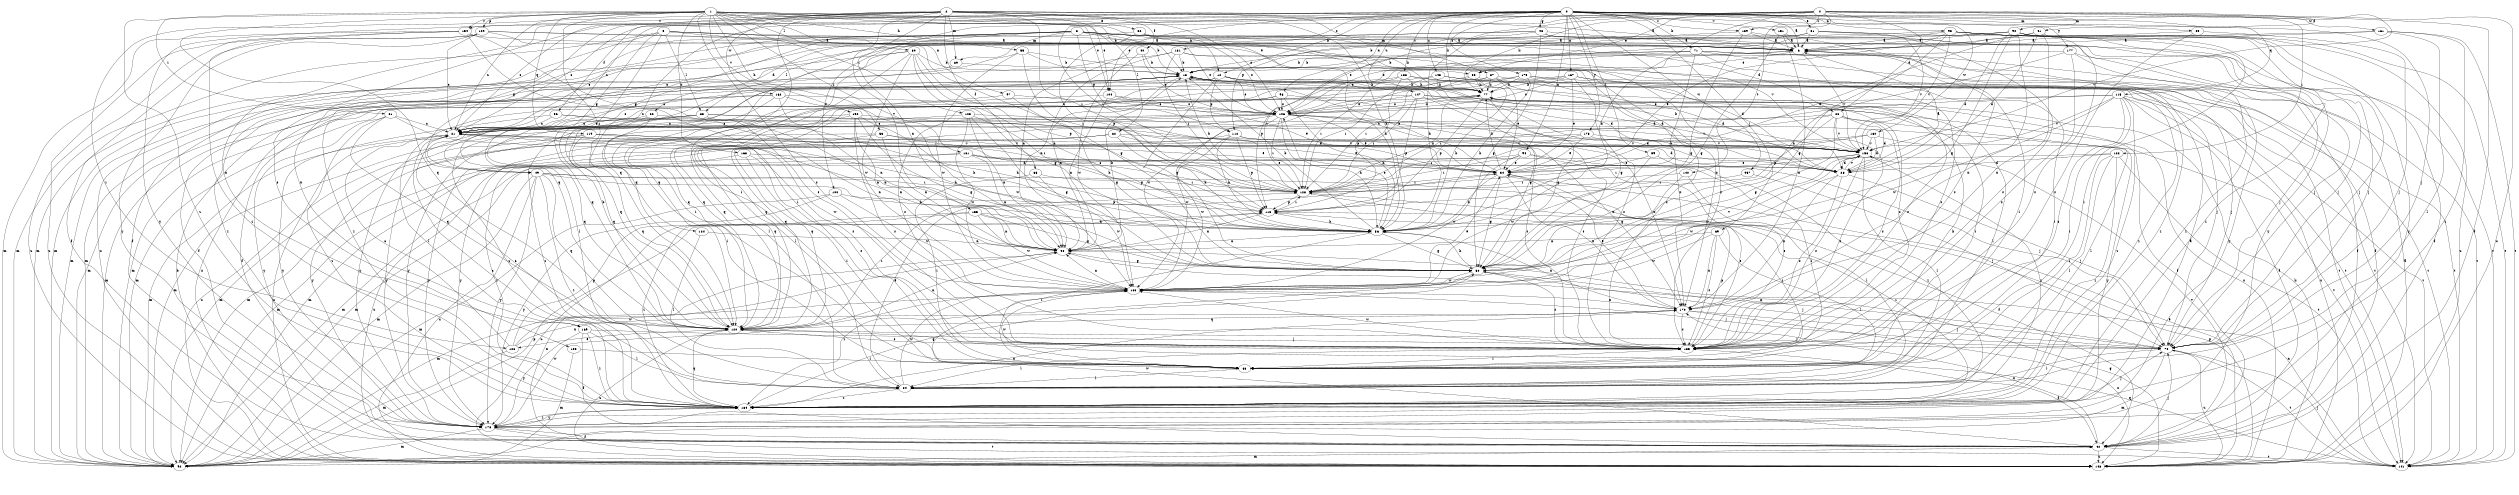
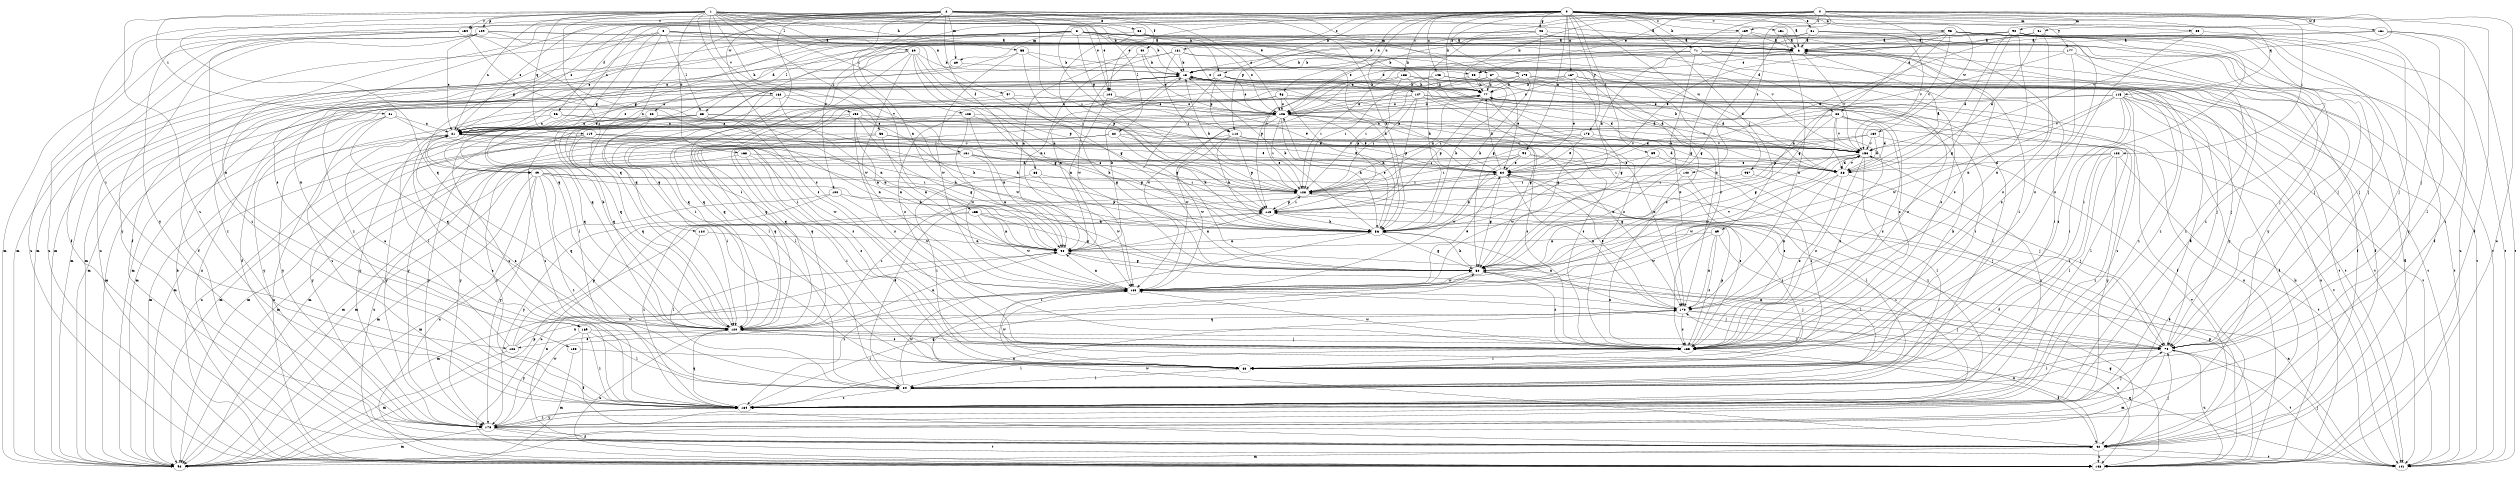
edge "123" -> "50": removed, label "g"
